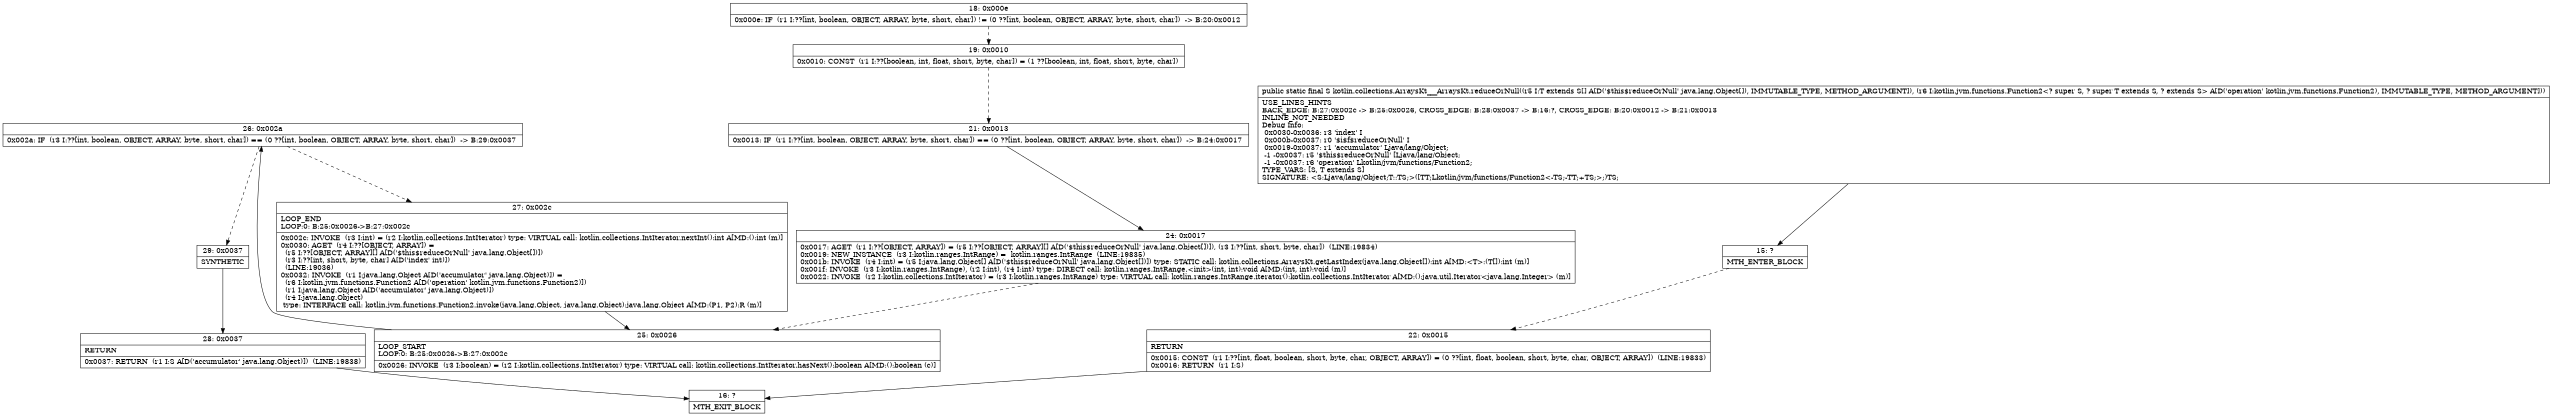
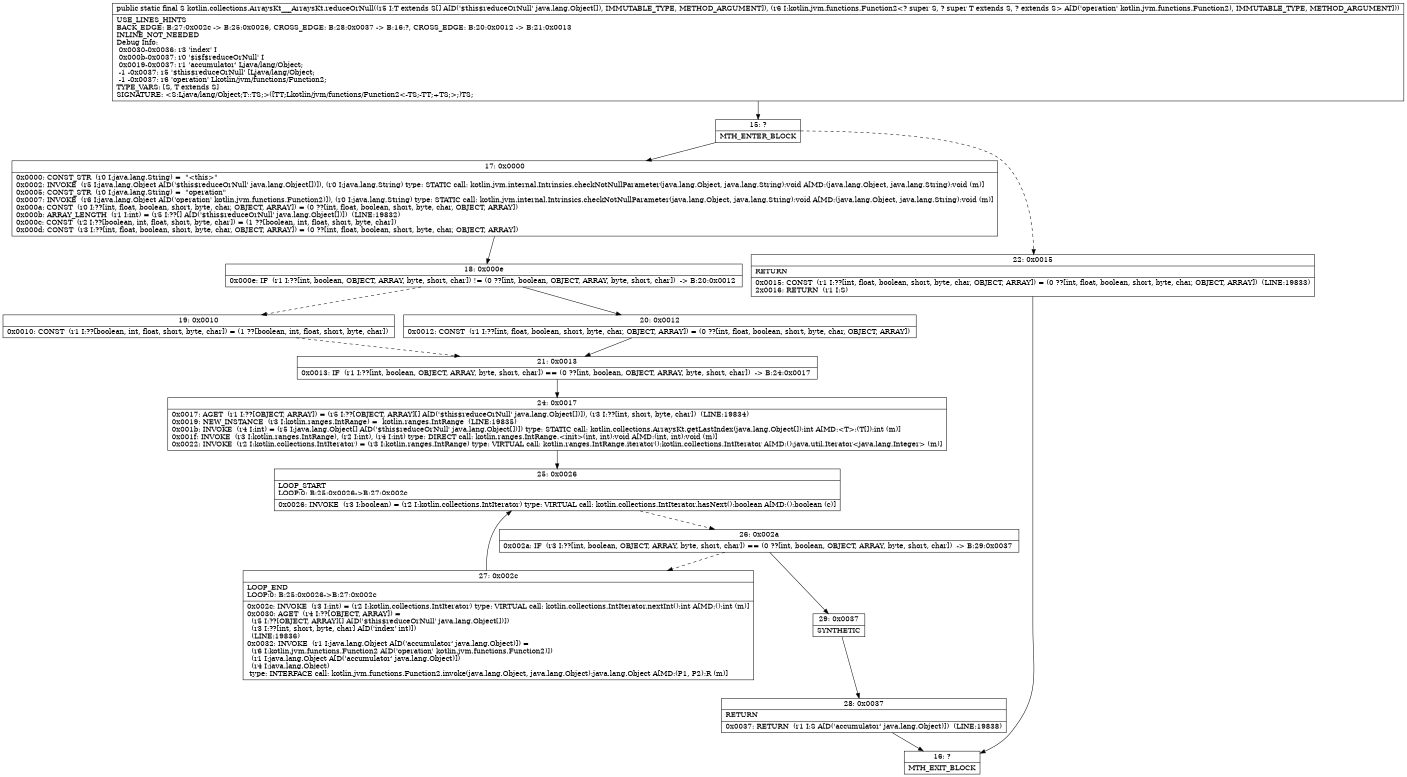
edge "26: 0x002a" -> "29: 0x0037": style dashed -> solid
node "17: 0x0000": added
node "27: 0x002c": text "(LINE:19036)" -> "(LINE:19836)"
edge "25: 0x0026" -> "26: 0x002a": style solid -> dashed
edge "24: 0x0017" -> "25: 0x0026": style dashed -> solid
node "20: 0x0012": added
node "22: 0x0015": text "0x0016: RETURN  (r1 I:S)" -> "2x0016: RETURN  (r1 I:S)"
